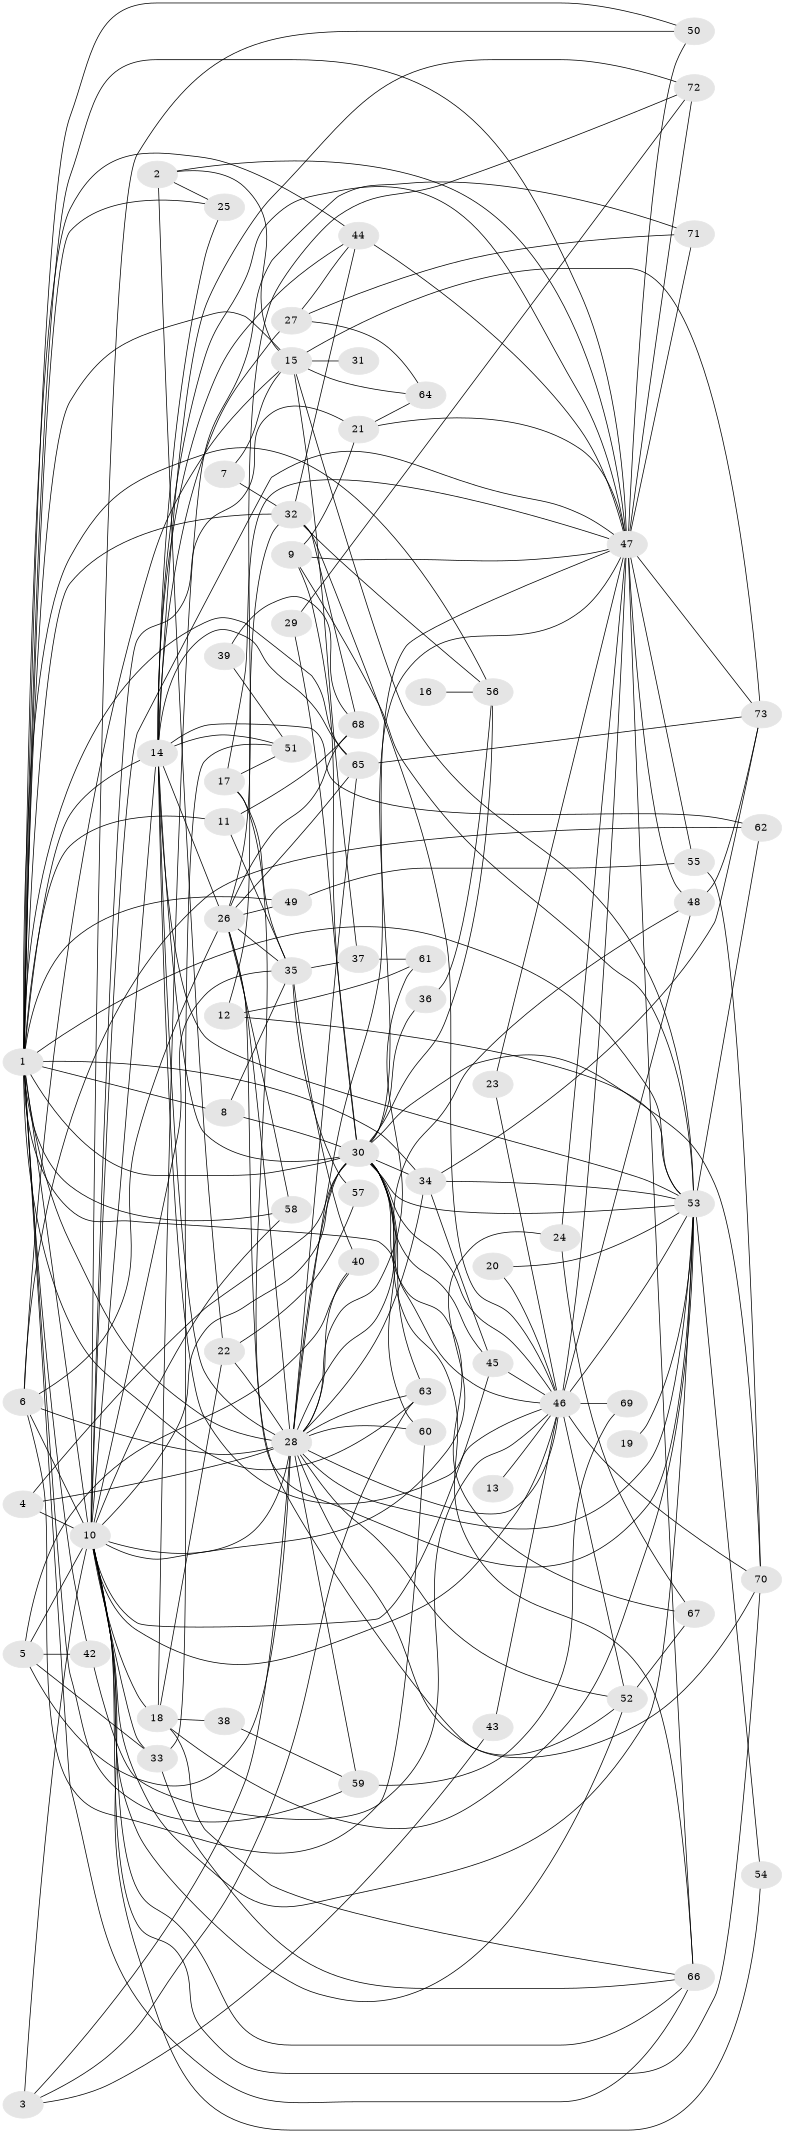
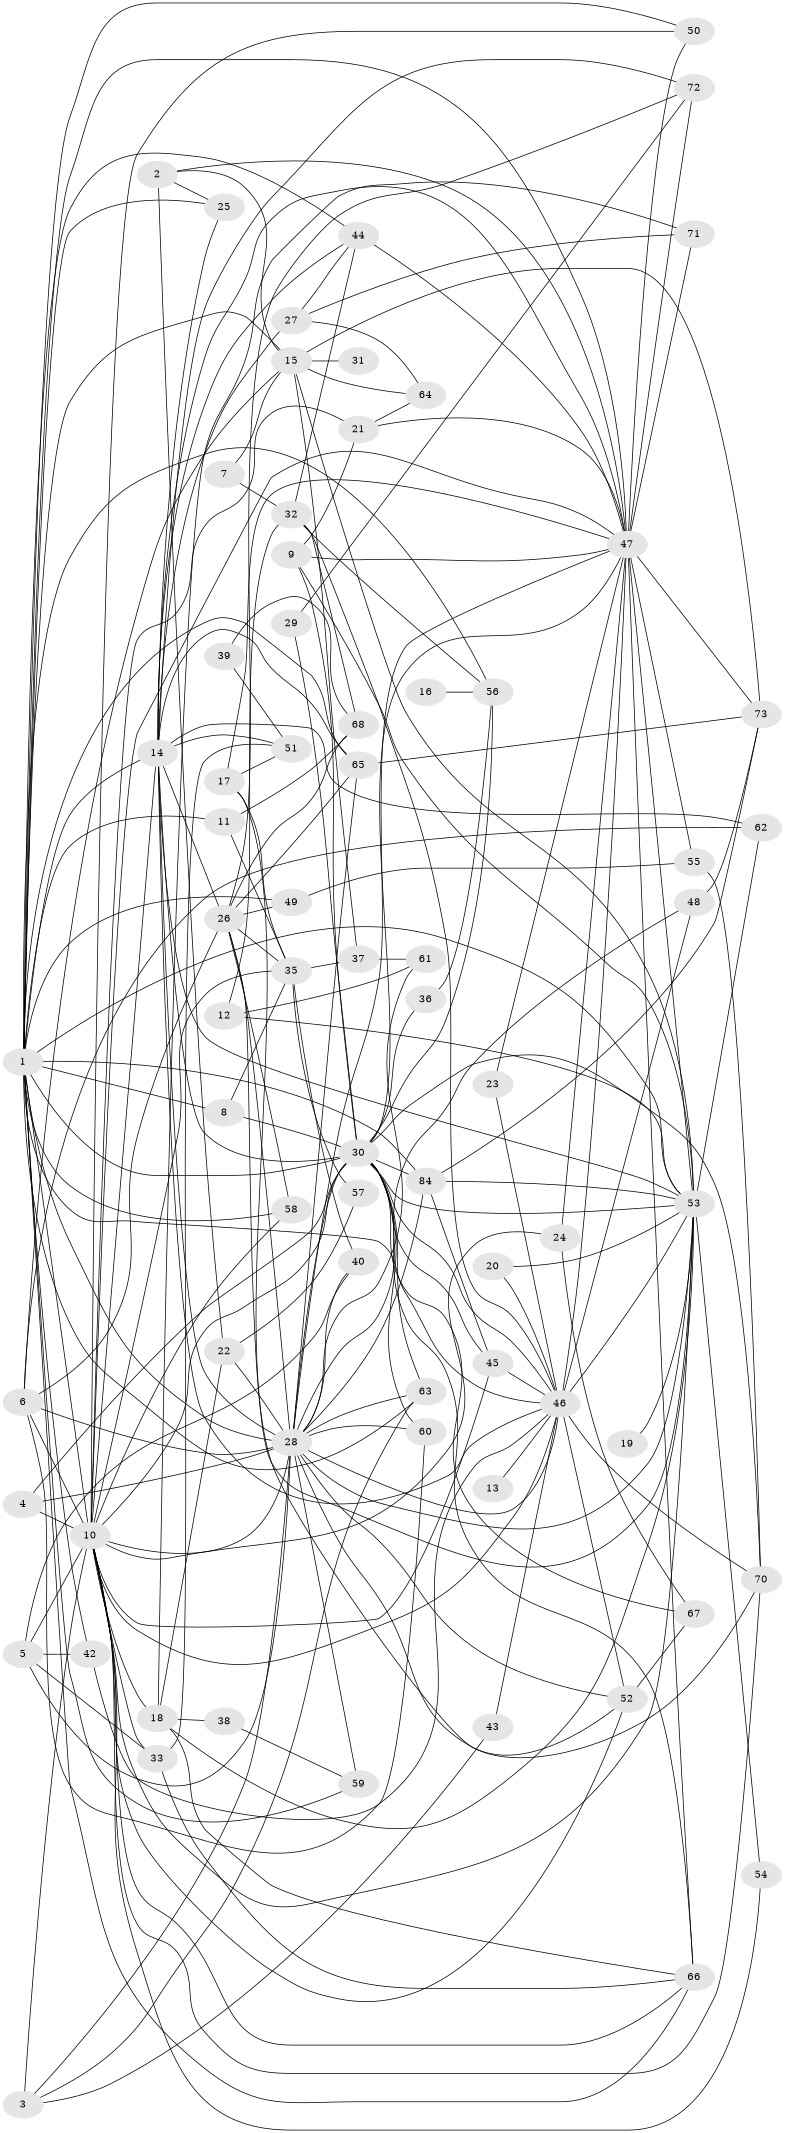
edge "32" -- "1": removed
edge "47" -- "48": now "47" -- "53"
node "34": label "34" -> "84"
node "69": removed
